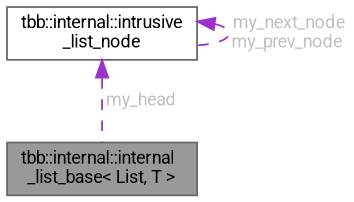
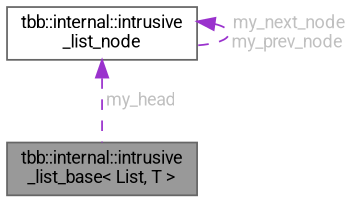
node "tbb::internal::internal _list_base< List, T >": label "tbb::internal::internal _list_base< List, T >" -> "tbb::internal::intrusive _list_base< List, T >"
